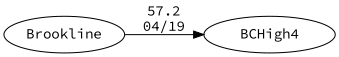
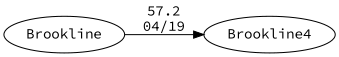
node "BCHigh4": label "BCHigh4" -> "Brookline4"
